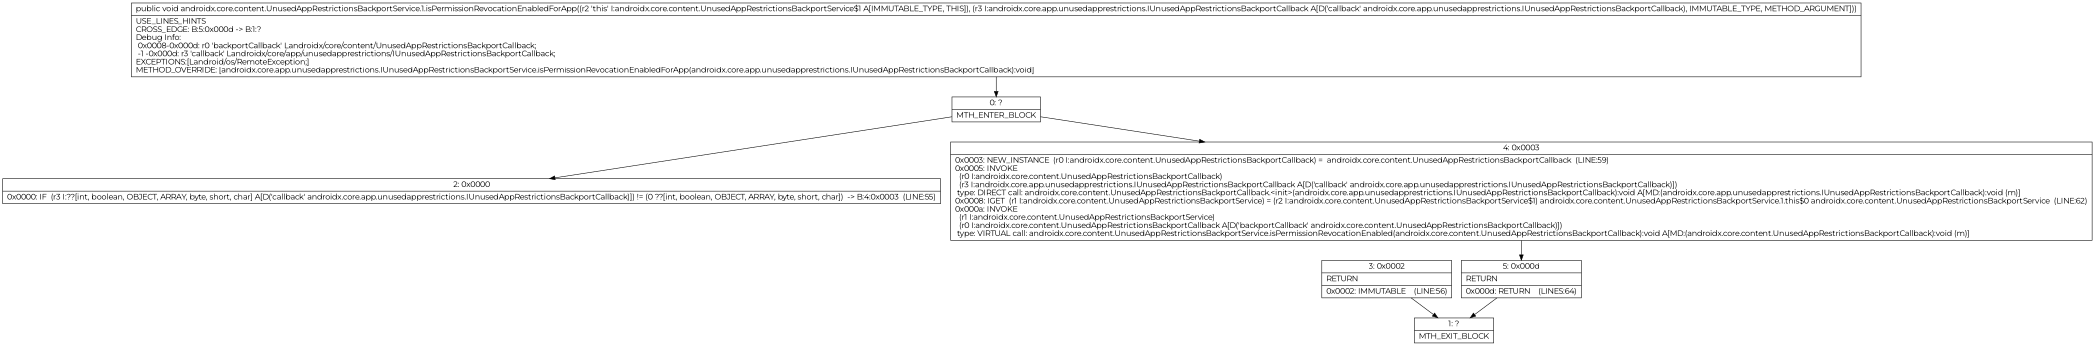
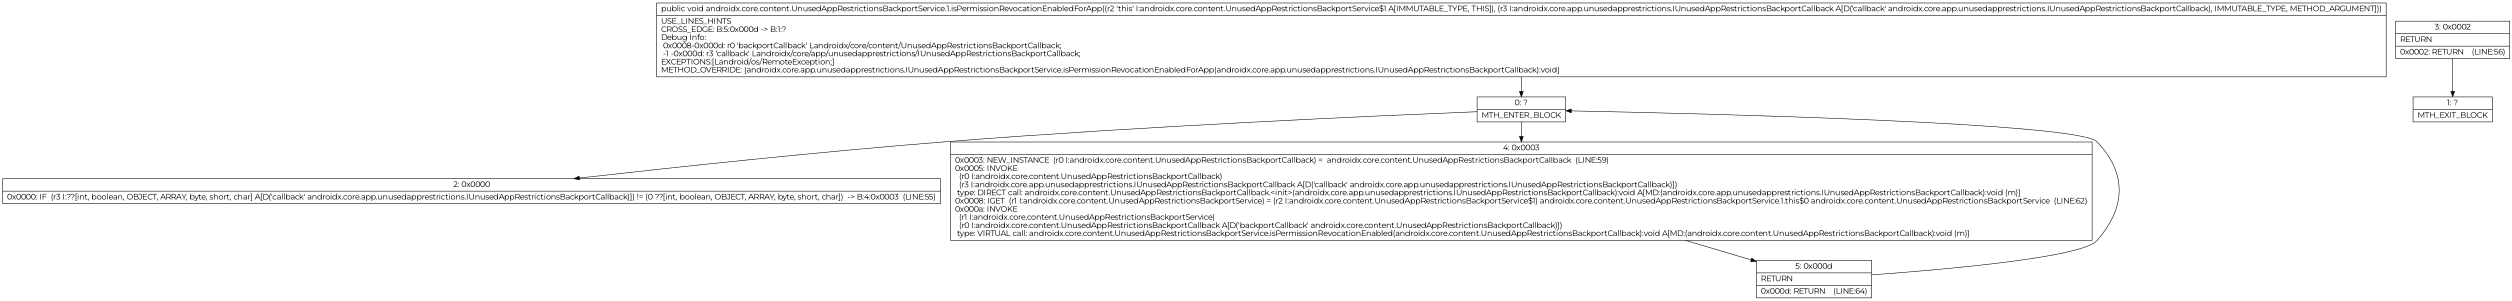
node "3: 0x0002": text "0x0002: IMMUTABLE    (LINE:56)" -> "0x0002: RETURN    (LINE:56)"
node "5: 0x000d": text "0x000d: RETURN    (LINES:64)" -> "0x000d: RETURN    (LINE:64)"
edge "5: 0x000d" -> "1: ?": now "5: 0x000d" -> "0: ?"
